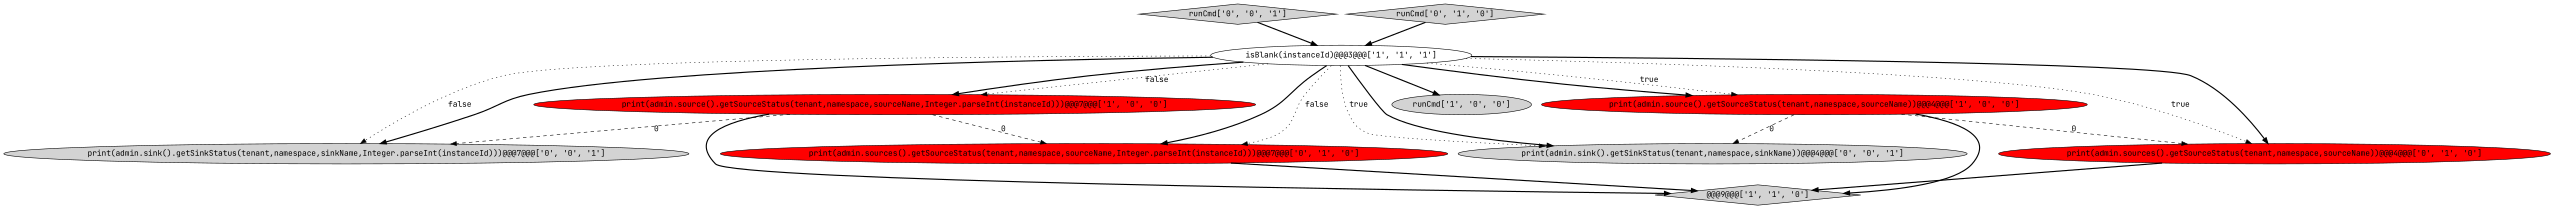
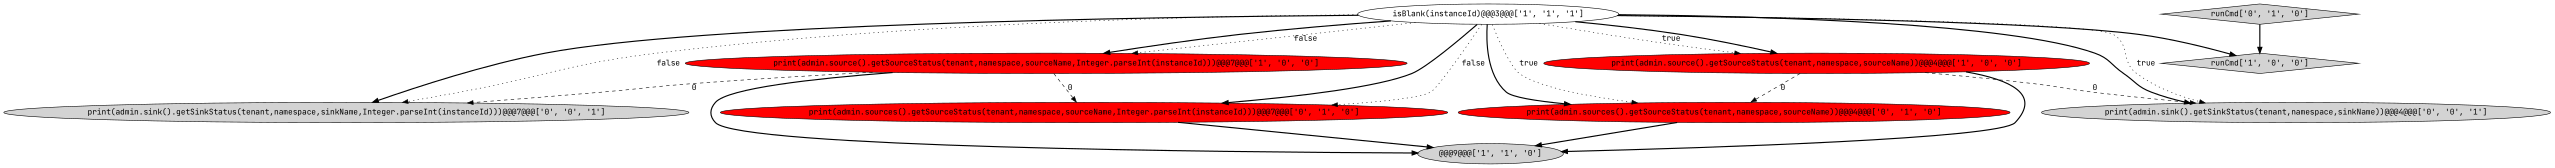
node "runCmd['0', '0', '1']": removed
edge "runCmd['0', '1', '0']" -> "isBlank(instanceId)@@@3@@@['1', '1', '1']": now "runCmd['0', '1', '0']" -> "runCmd['1', '0', '0']"
node "runCmd['1', '0', '0']": shape ellipse -> diamond
node "@@@9@@@['1', '1', '0']": shape diamond -> ellipse
